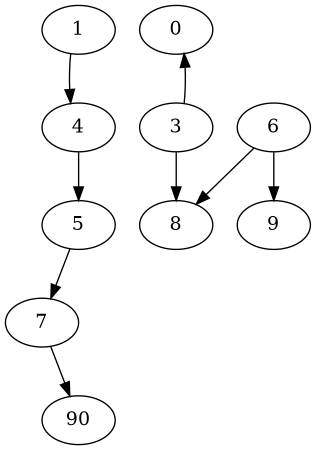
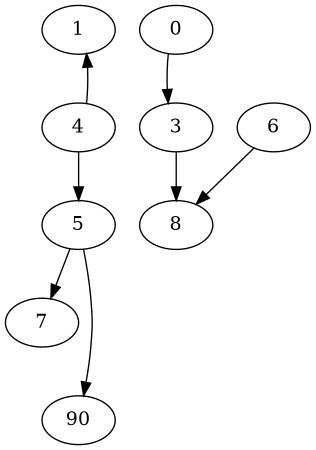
edge "1" -> "4": reversed
edge "3" -> "0": reversed
node "9": removed
edge "7" -> "90": now "5" -> "90"
